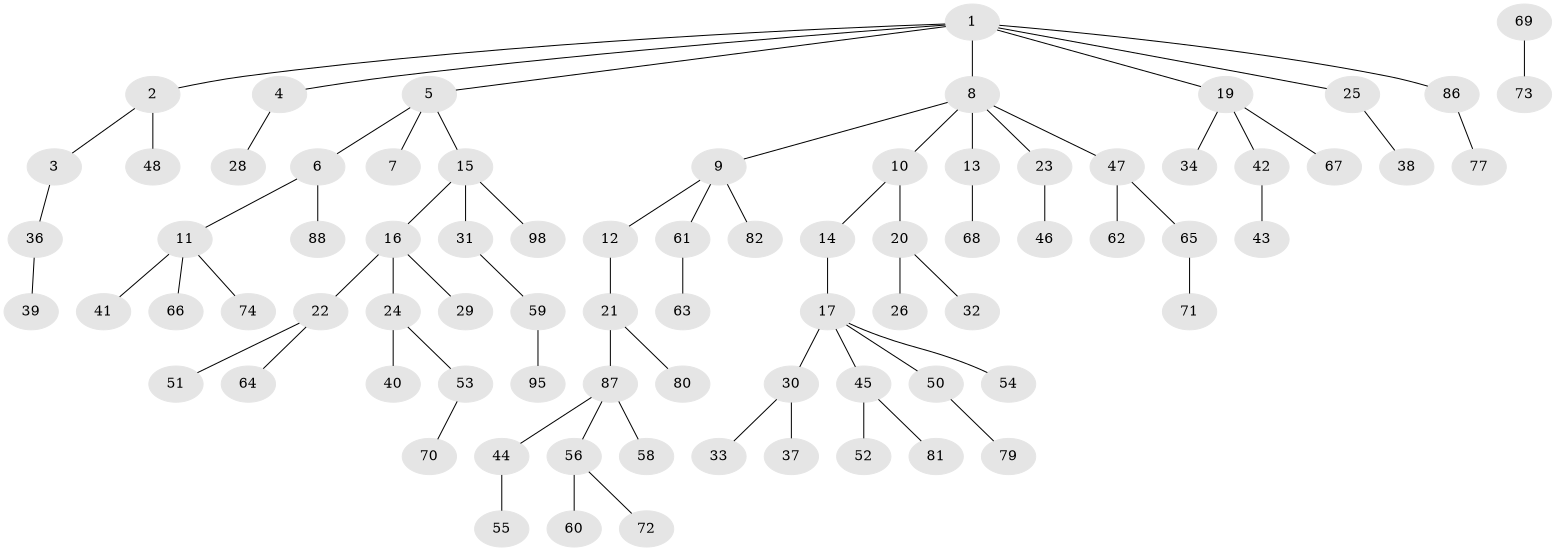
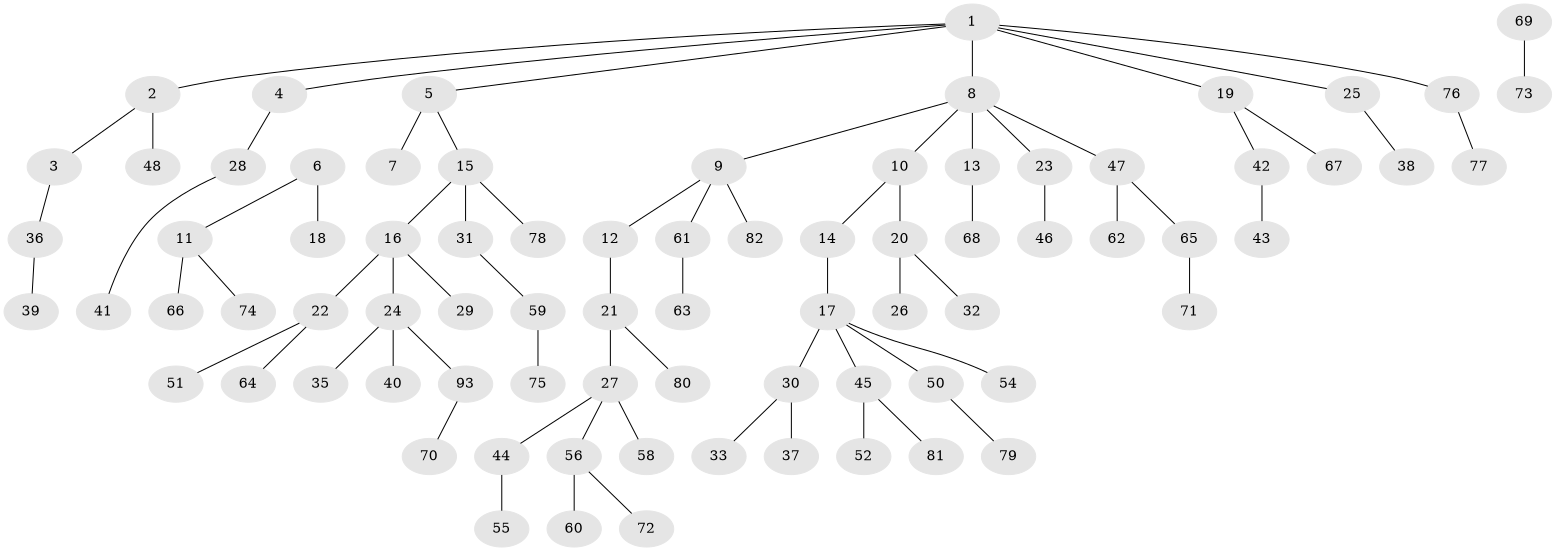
node "86": label "86" -> "76"
edge "5" -- "6": removed
node "34": removed
node "88": label "88" -> "18"
node "98": label "98" -> "78"
edge "11" -- "41": now "28" -- "41"
node "35": added
node "53": label "53" -> "93"
node "95": label "95" -> "75"
node "87": label "87" -> "27"
